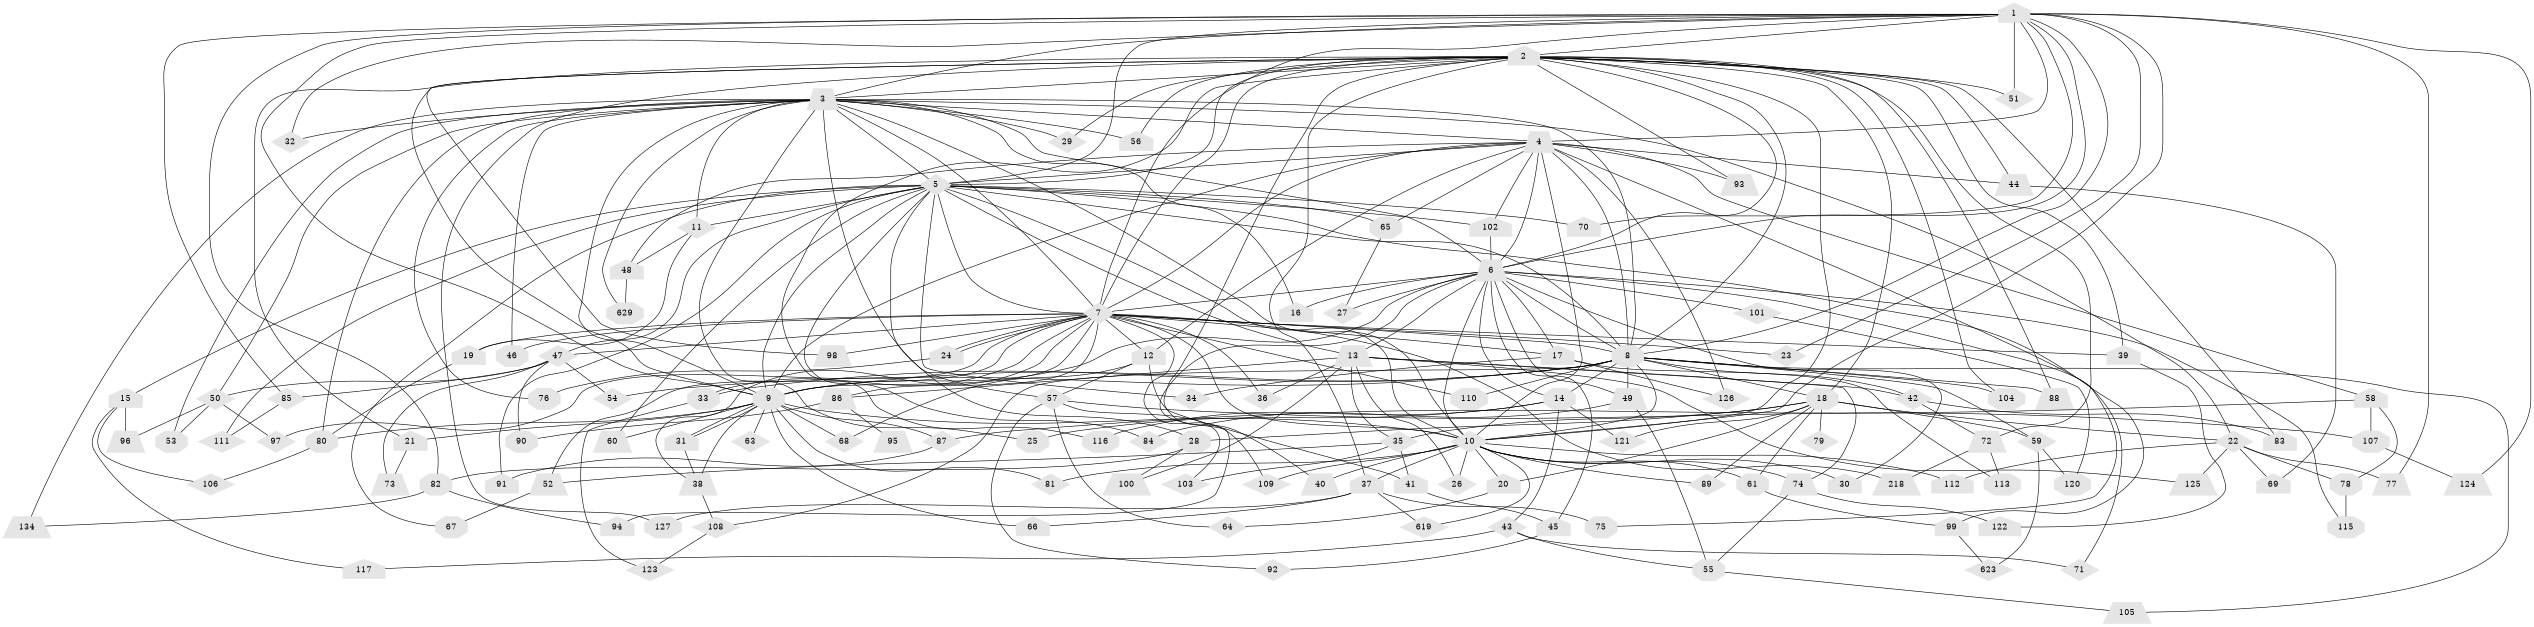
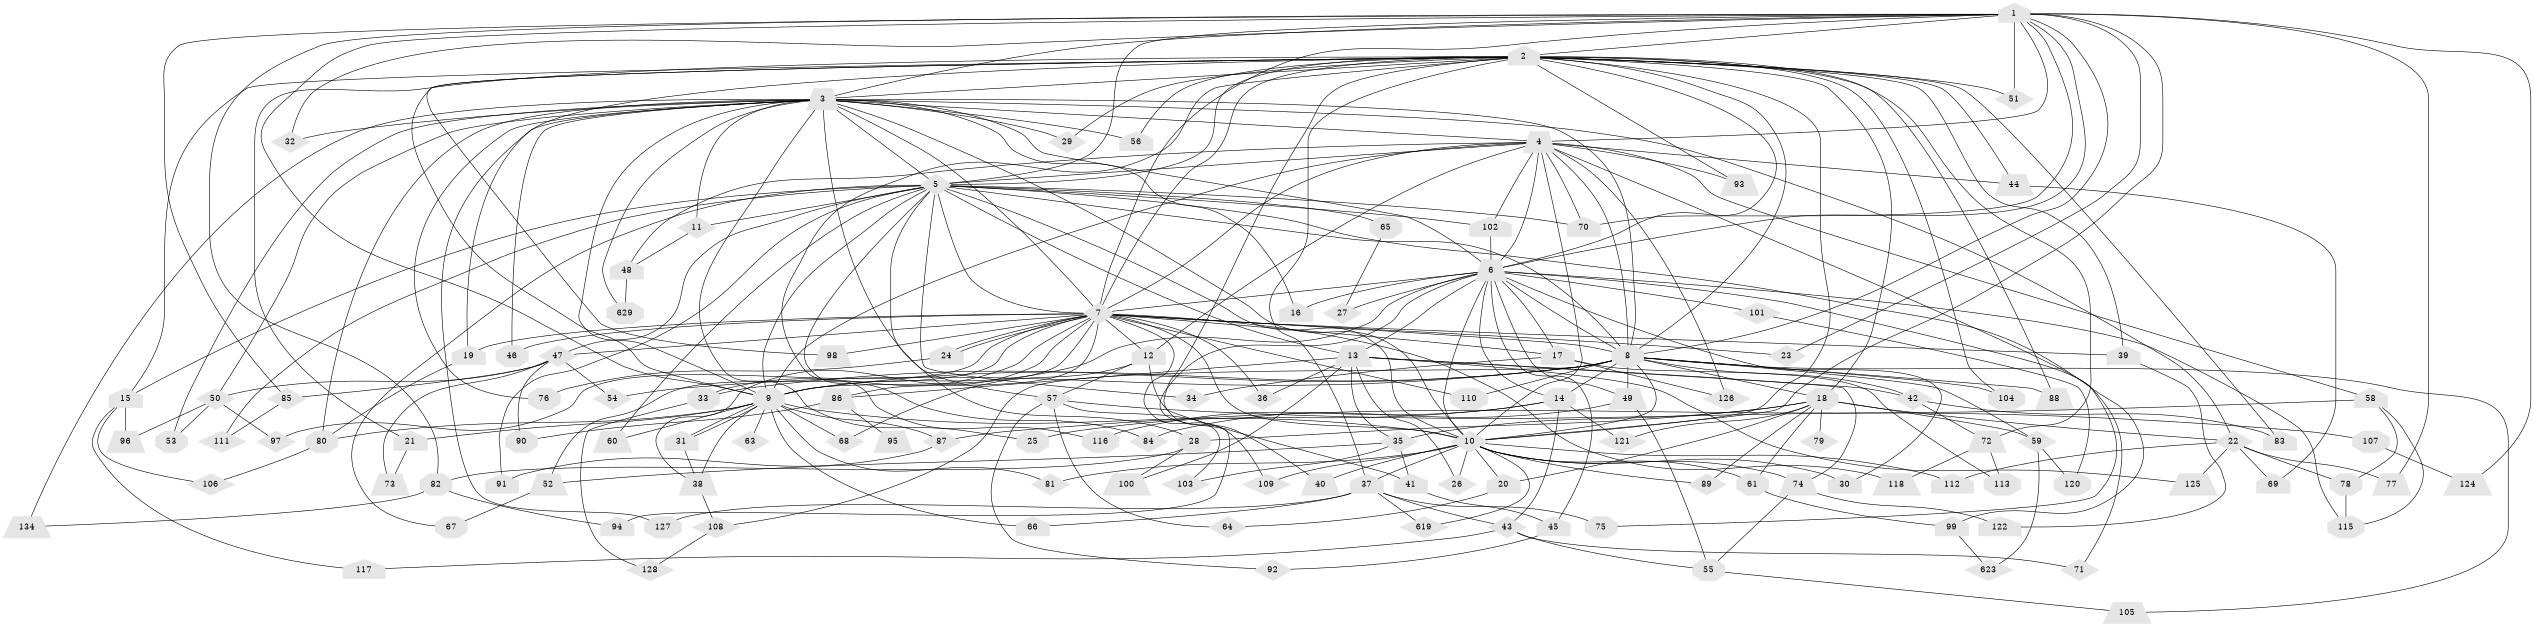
edge "2" -- "15": added
edge "4" -- "65": now "4" -- "70"
edge "11" -- "19": now "3" -- "19"
edge "58" -- "107": now "58" -- "115"
node "218": label "218" -> "118"
edge "37" -- "43": added
node "123": label "123" -> "128"
